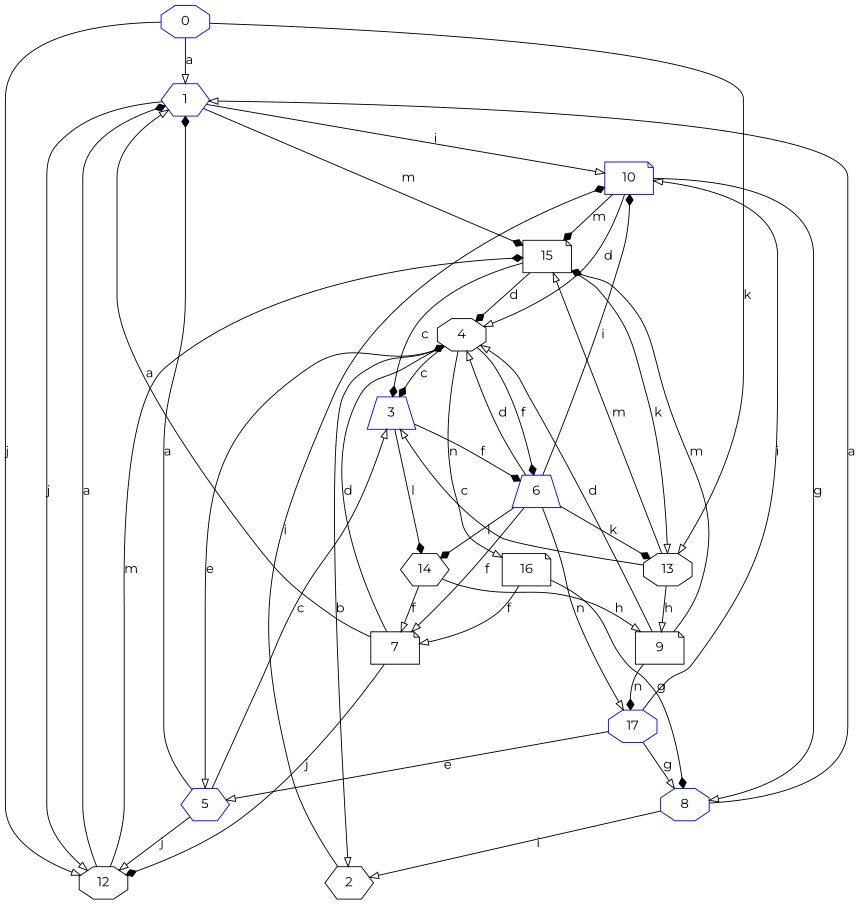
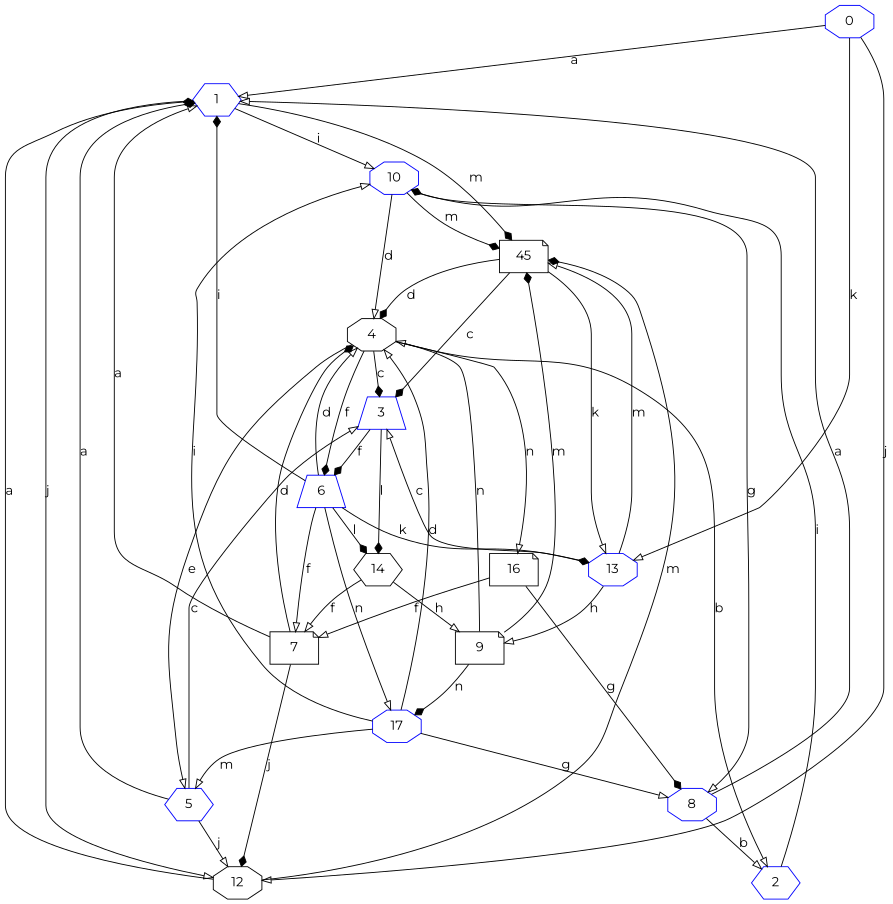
node "10": shape note -> octagon
node "15": label "15" -> "45"
edge "6" -> "10": now "6" -> "1"
edge "9" -> "4": label "d" -> "n"
edge "17" -> "4": added, label "d"
node "13": color black -> blue
edge "17" -> "5": label "e" -> "m"
edge "8" -> "2": label "i" -> "b"
node "2": color black -> blue
